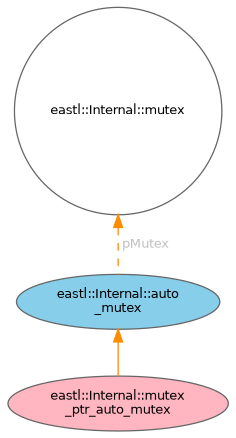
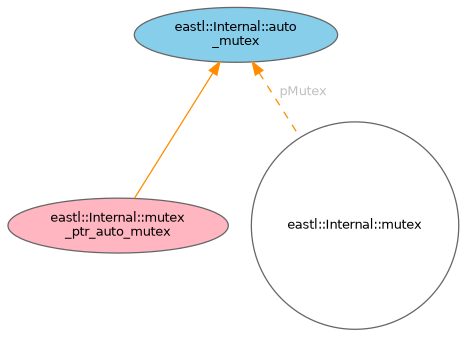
edge "eastl::Internal::auto _mutex" -> "eastl::Internal::mutex": reversed
